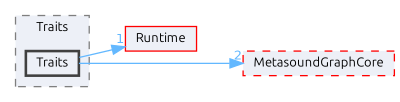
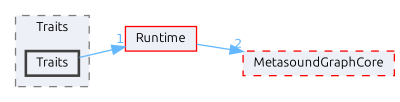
edge "Traits" -> "MetasoundGraphCore": now "Runtime" -> "MetasoundGraphCore"
